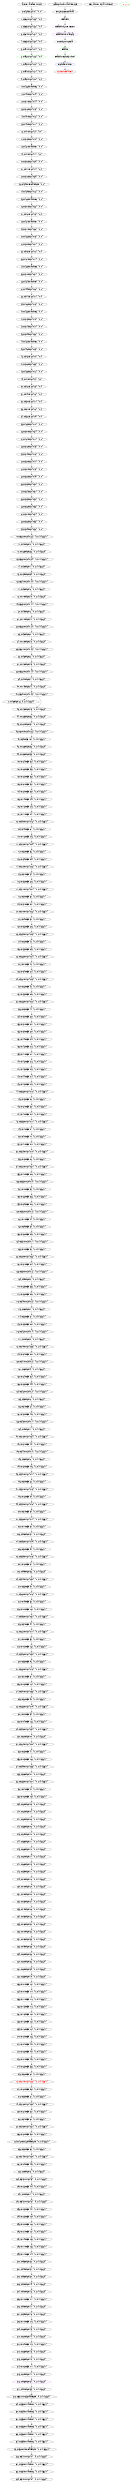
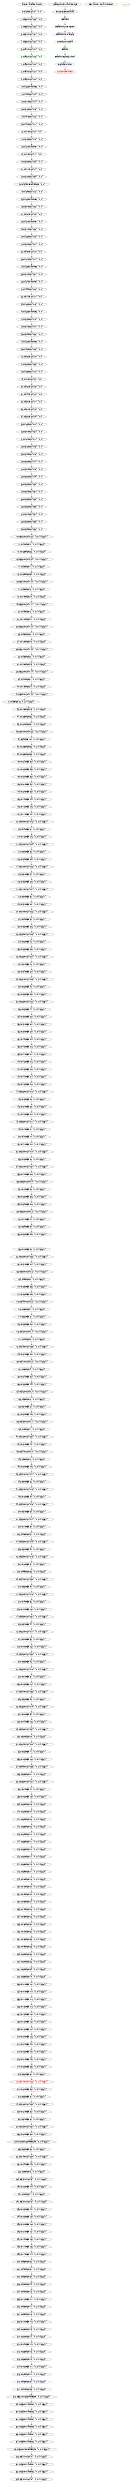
edge "91: x_589_out(p_{0,45}), [0, 2147483647]" -> "93: x_175_edge(245), [0, 2147483647]": now "92: x_48_edge(86), [0, 2147483647]" -> "93: x_175_edge(245), [0, 2147483647]"
node "164: x_551_out(p_{0,7}), [0, 2147483647]": removed
